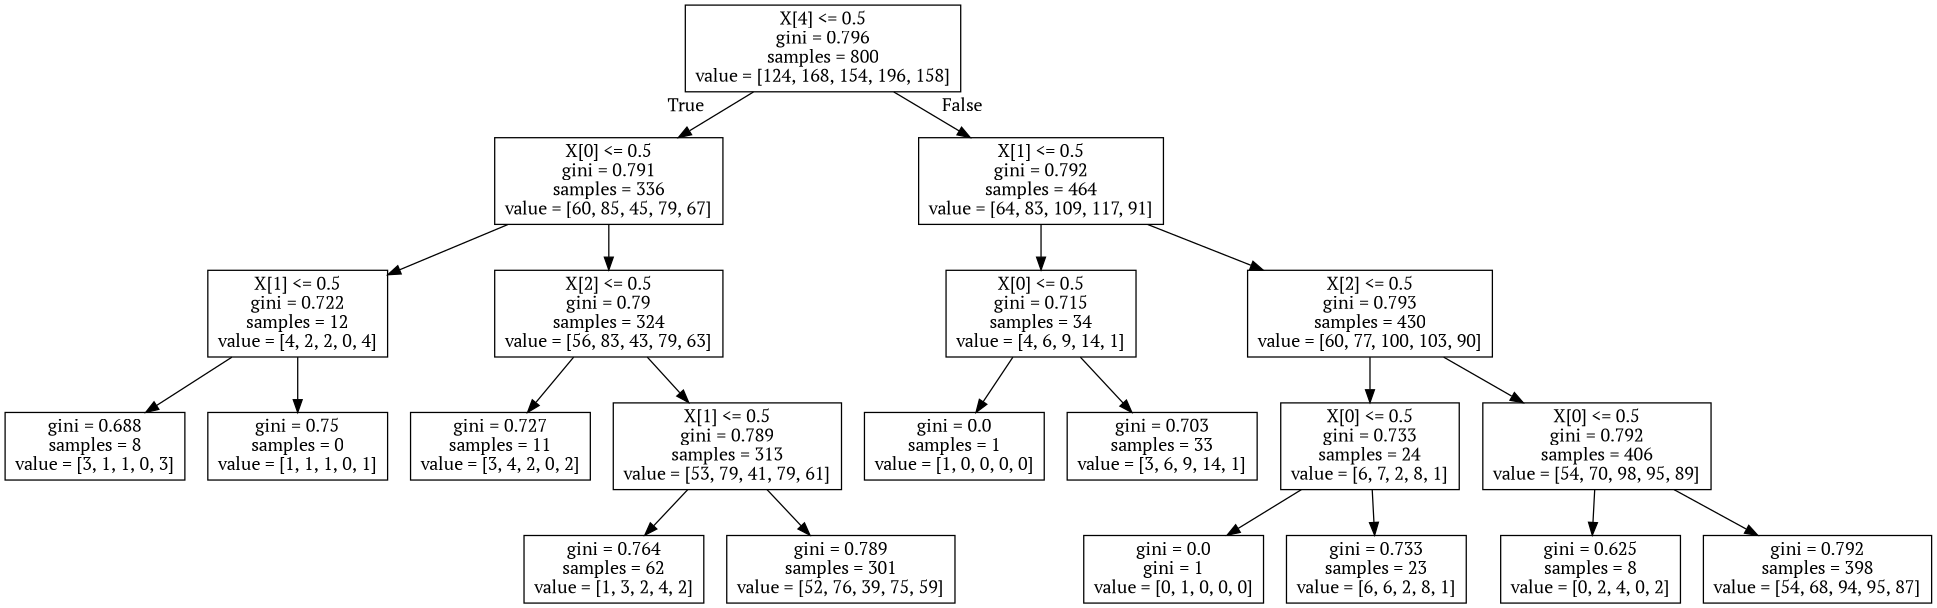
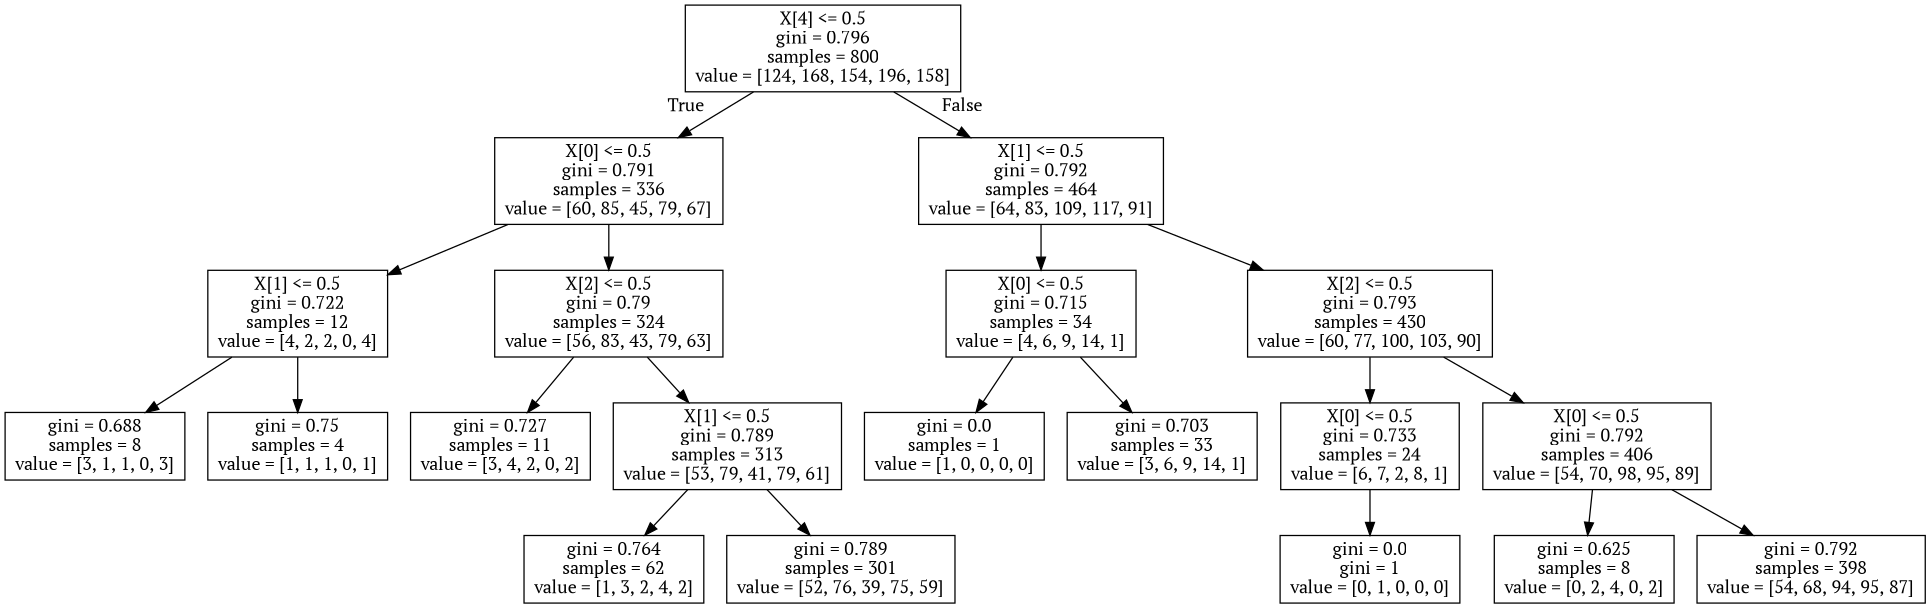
node "gini = 0.75 samples = 0 value = [1, 1, 1, 0, 1]": label "gini = 0.75 samples = 0 value = [1, 1, 1, 0, 1]" -> "gini = 0.75 samples = 4 value = [1, 1, 1, 0, 1]"
node "gini = 0.733 samples = 23 value = [6, 6, 2, 8, 1]": removed
